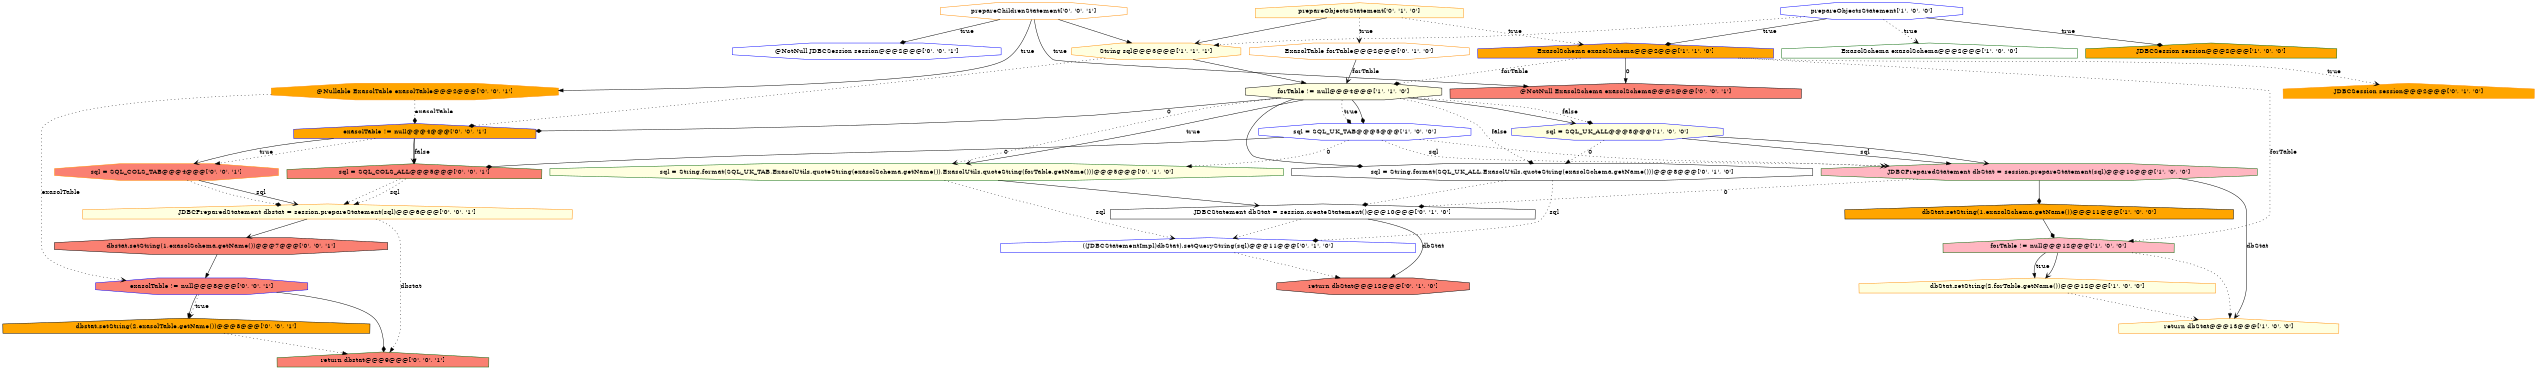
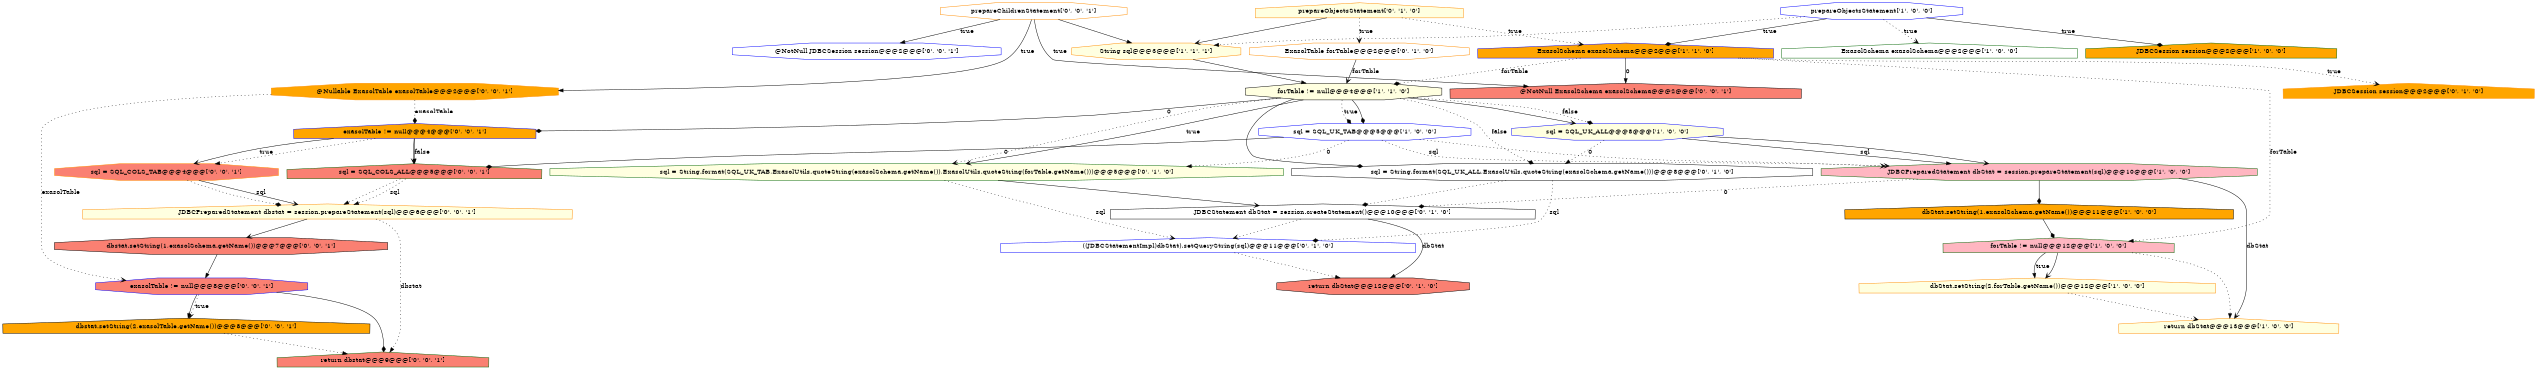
edge "prepareChildrenStatement['0', '0', '1']" -> "@NotNull JDBCSession session@@@2@@@['0', '0', '1']": arrowhead diamond -> normal
edge "String sql@@@3@@@['1', '1', '1']" -> "exasolTable != null@@@4@@@['0', '0', '1']": removed
